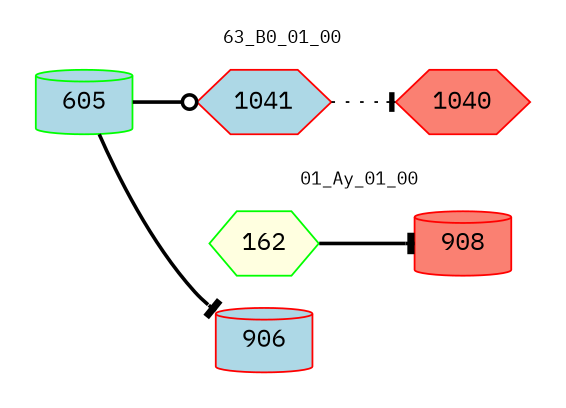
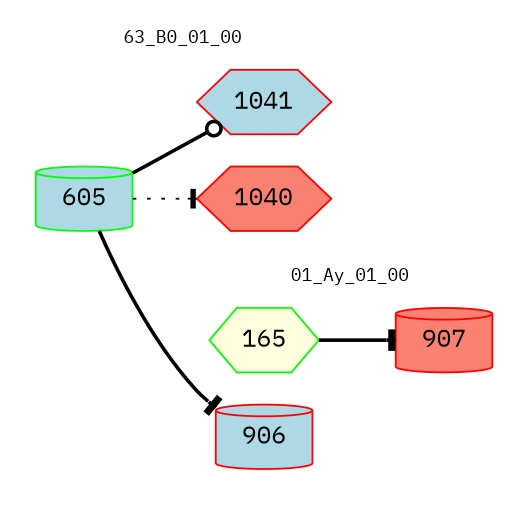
edge "1041" -> "1040": now "605" -> "1040"
node "162": label "162" -> "165"
node "908": label "908" -> "907"
